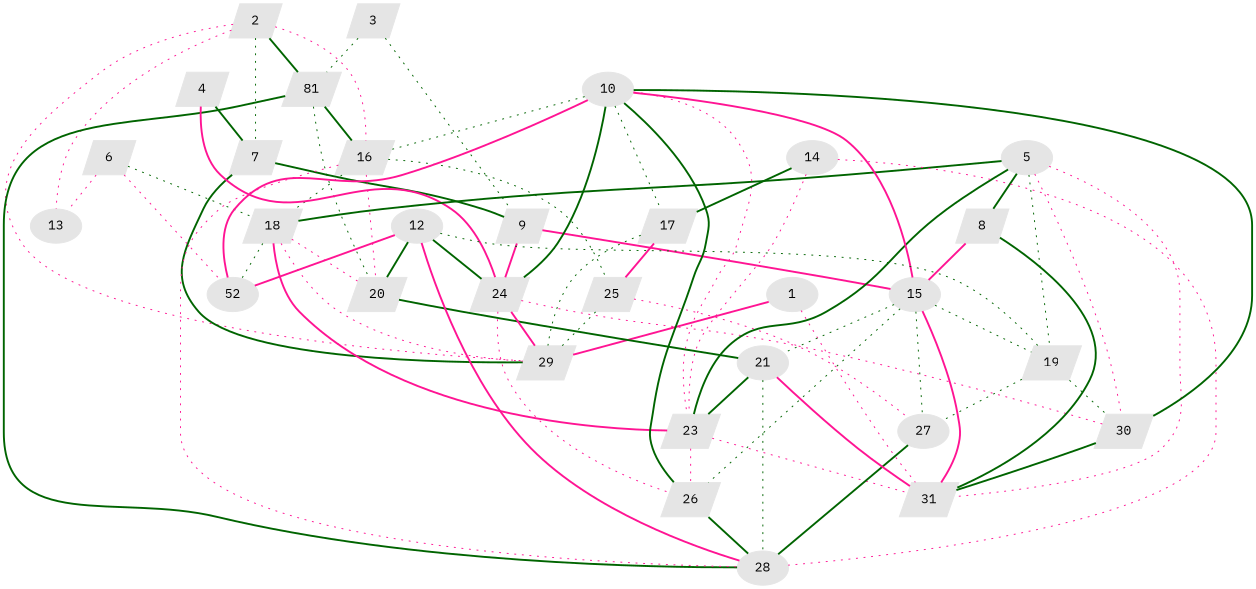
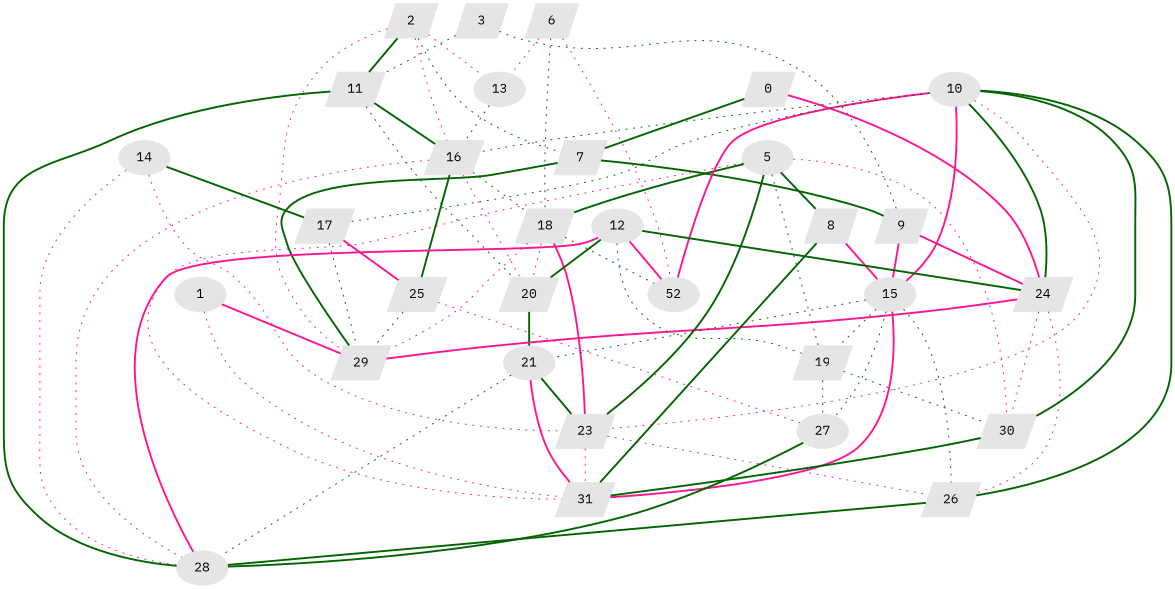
node "4": label "4" -> "0"
node "81": label "81" -> "11"
edge "13" -- "16": added
edge "16" -- "25": style dotted -> bold
